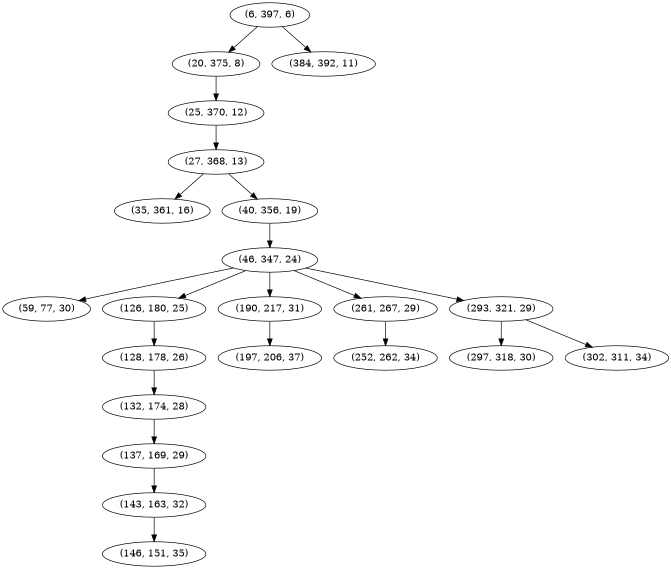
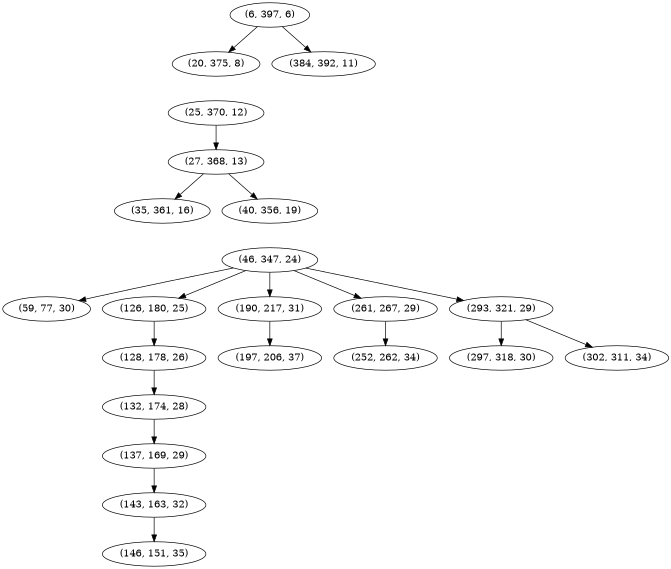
edge "(20, 375, 8)" -> "(25, 370, 12)": removed
edge "(40, 356, 19)" -> "(46, 347, 24)": removed
